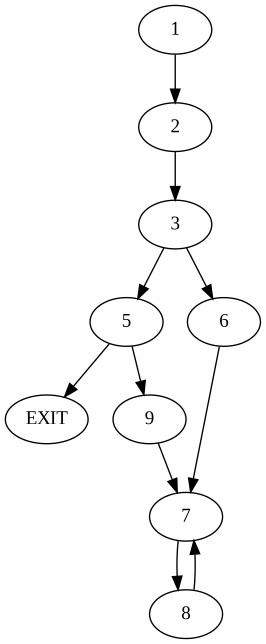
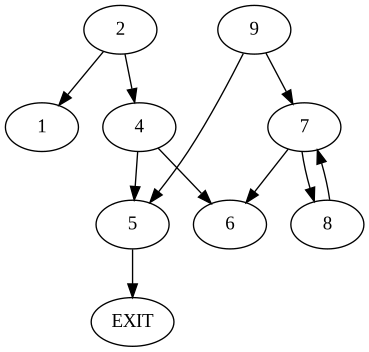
edge "1" -> "2": reversed
node "3": label "3" -> "4"
edge "5" -> "9": reversed
edge "6" -> "7": reversed
